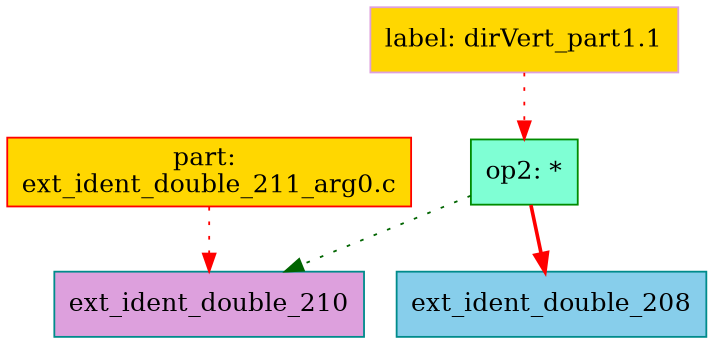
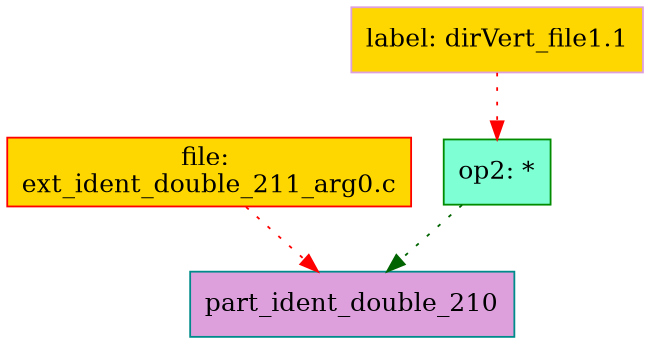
node "label: dirVert_part1.1": label "label: dirVert_part1.1" -> "label: dirVert_file1.1"
node "part: ext_ident_double_211_arg0.c": label "part: ext_ident_double_211_arg0.c" -> "file: ext_ident_double_211_arg0.c"
node "ext_ident_double_210": label "ext_ident_double_210" -> "part_ident_double_210"
node "ext_ident_double_208": removed
